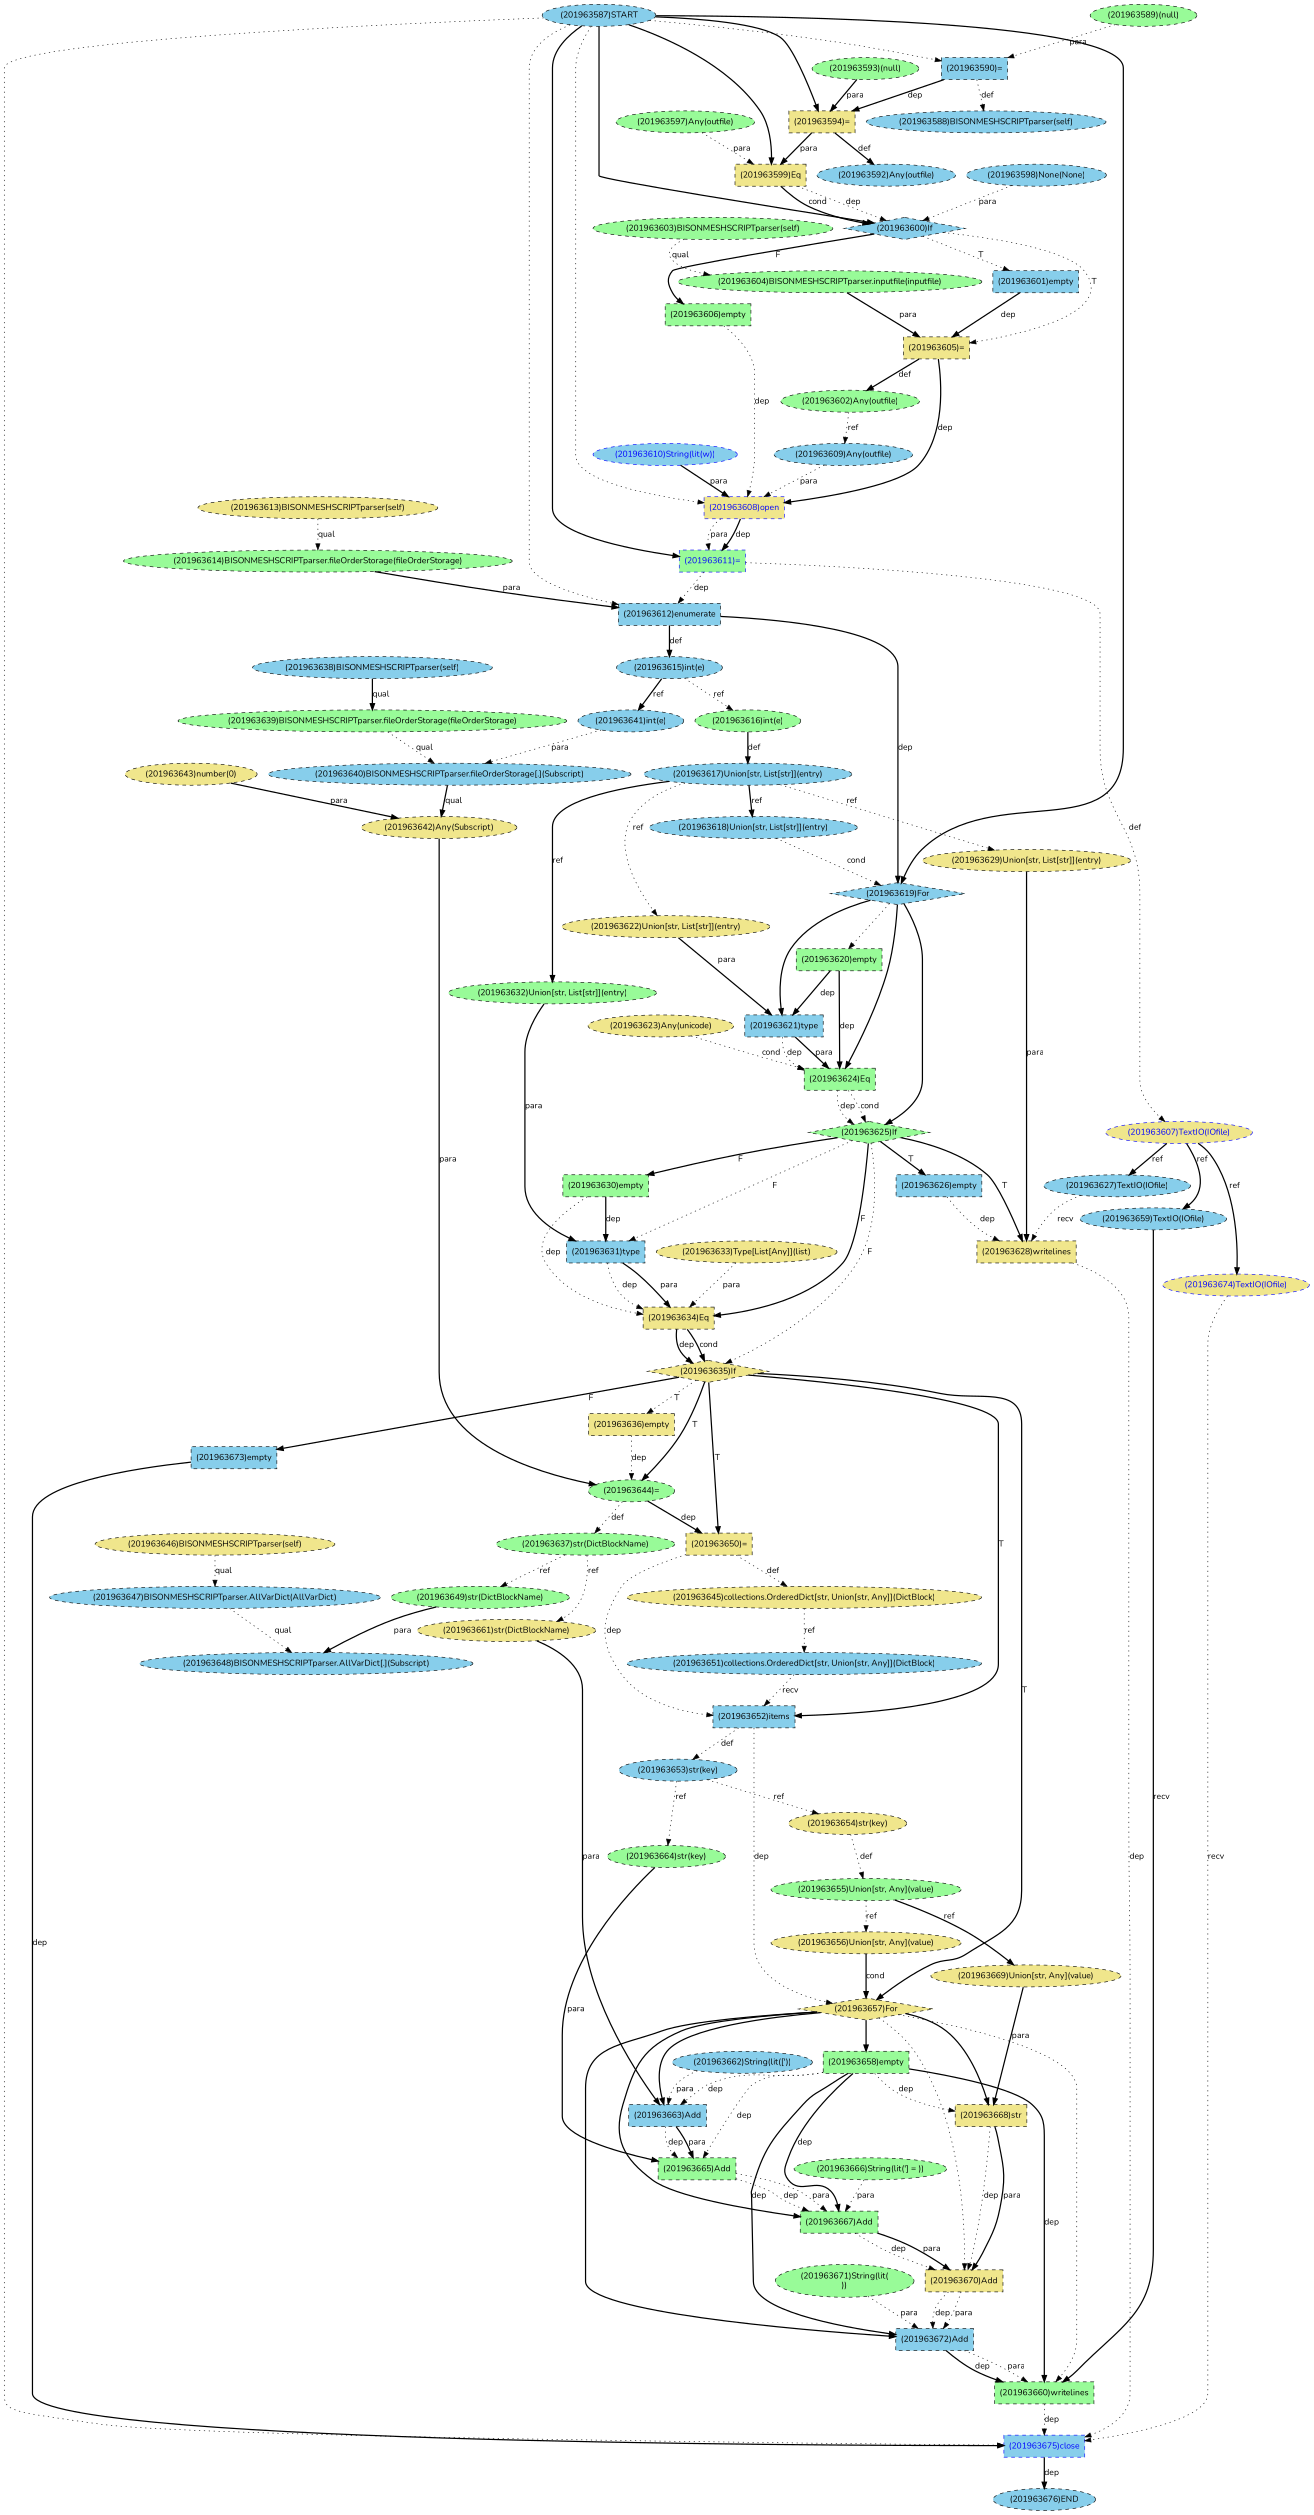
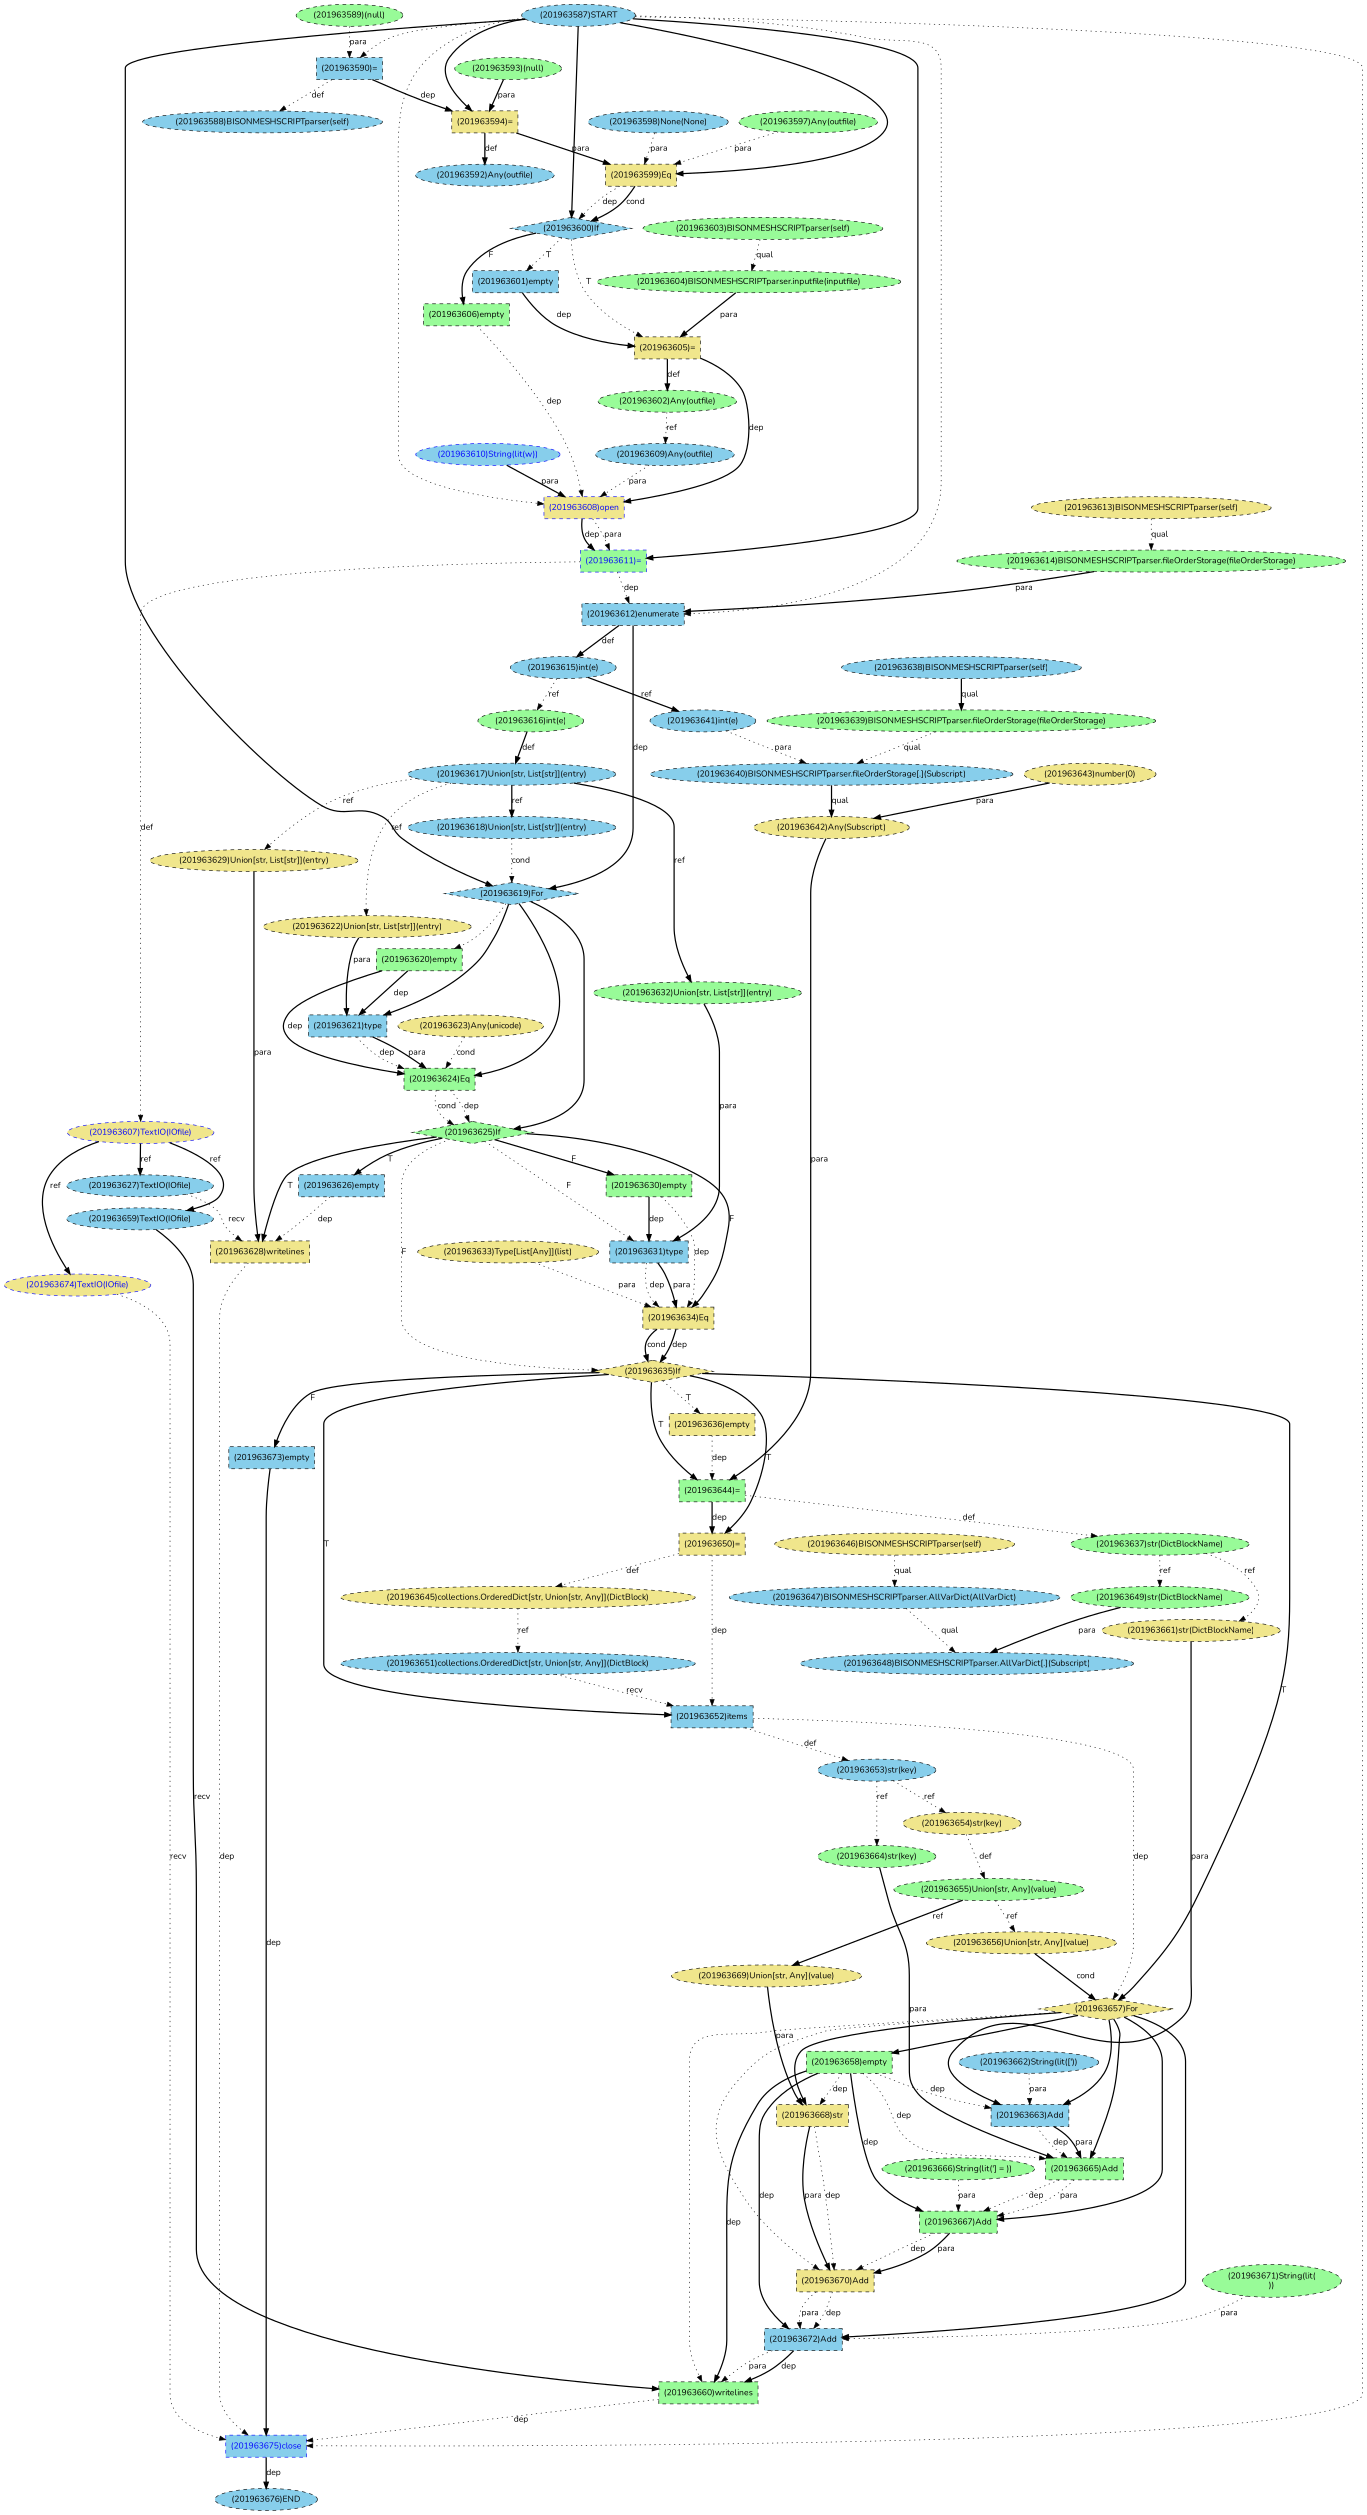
edge "(201963598)None(None)" -> "(201963600)If": now "(201963598)None(None)" -> "(201963599)Eq"
node "(201963644)=": shape ellipse -> box
edge "(201963657)For" -> "(201963665)Add": added
